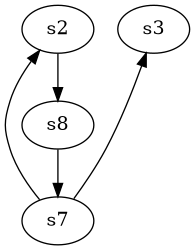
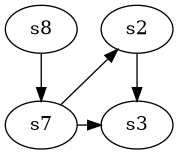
edge "s2" -> "s8": now "s2" -> "s3"
